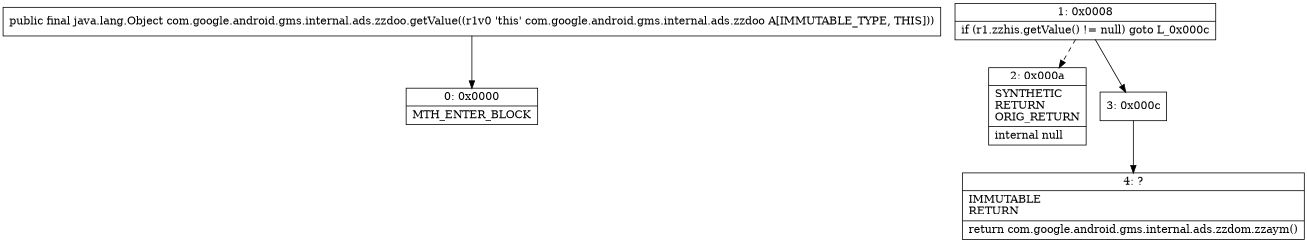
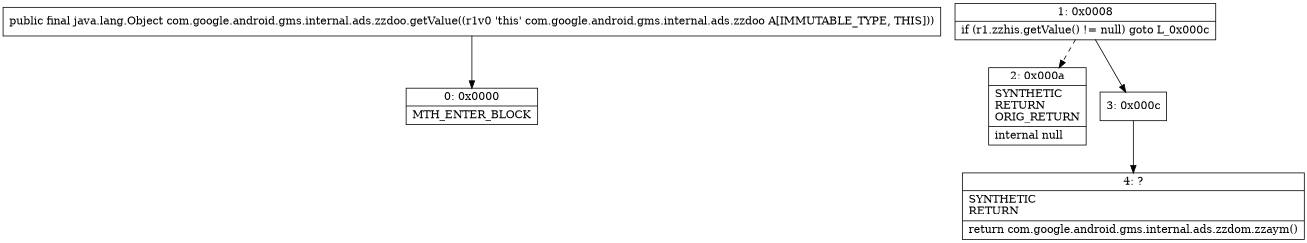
node "4: ?": text "IMMUTABLE" -> "SYNTHETIC"
